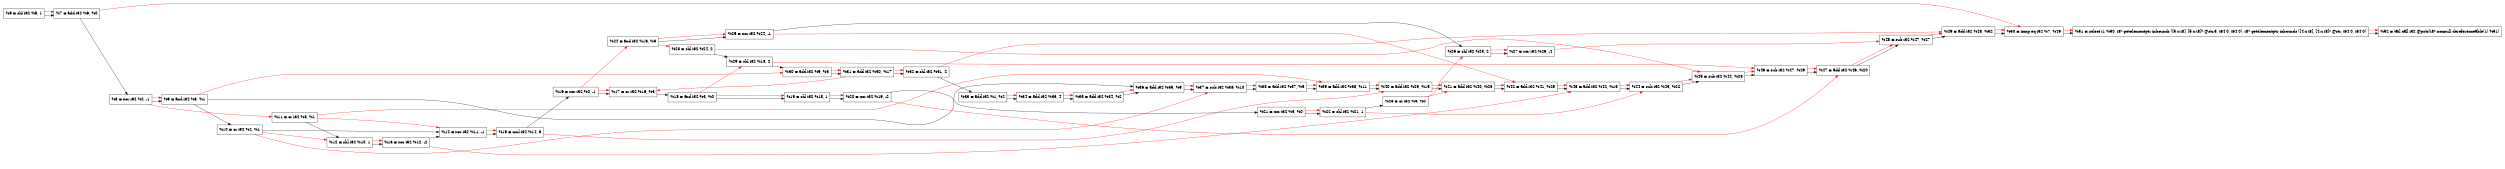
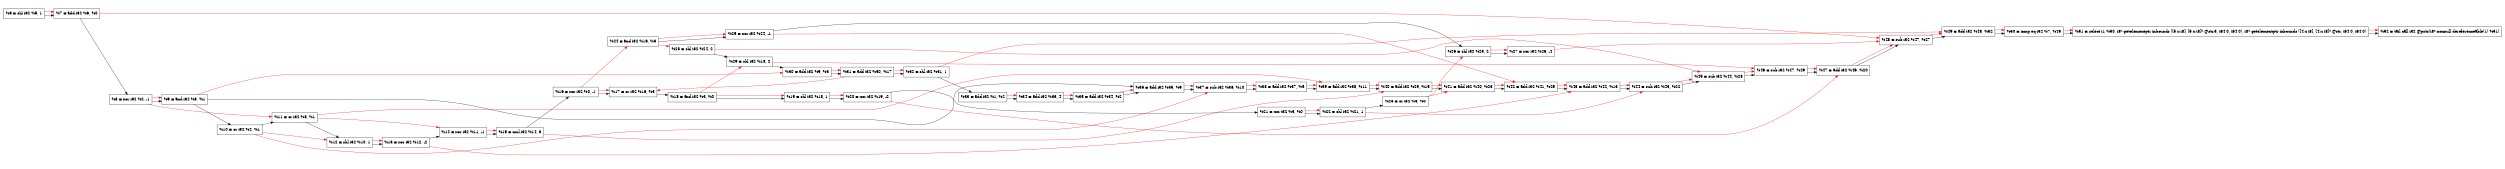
edge "%7 = add i32 %6, %0" -> "%50 = icmp eq i32 %7, %49": now "%7 = add i32 %6, %0" -> "%48 = sub i32 %47, %27"
node "%32 = shl i32 %31, 2": label "%32 = shl i32 %31, 2" -> "%32 = shl i32 %31, 1"
edge "%10 = or i32 %2, %1" -> "%14 = xor i32 %11, -1": now "%10 = or i32 %2, %1" -> "%11 = or i32 %8, %1"
